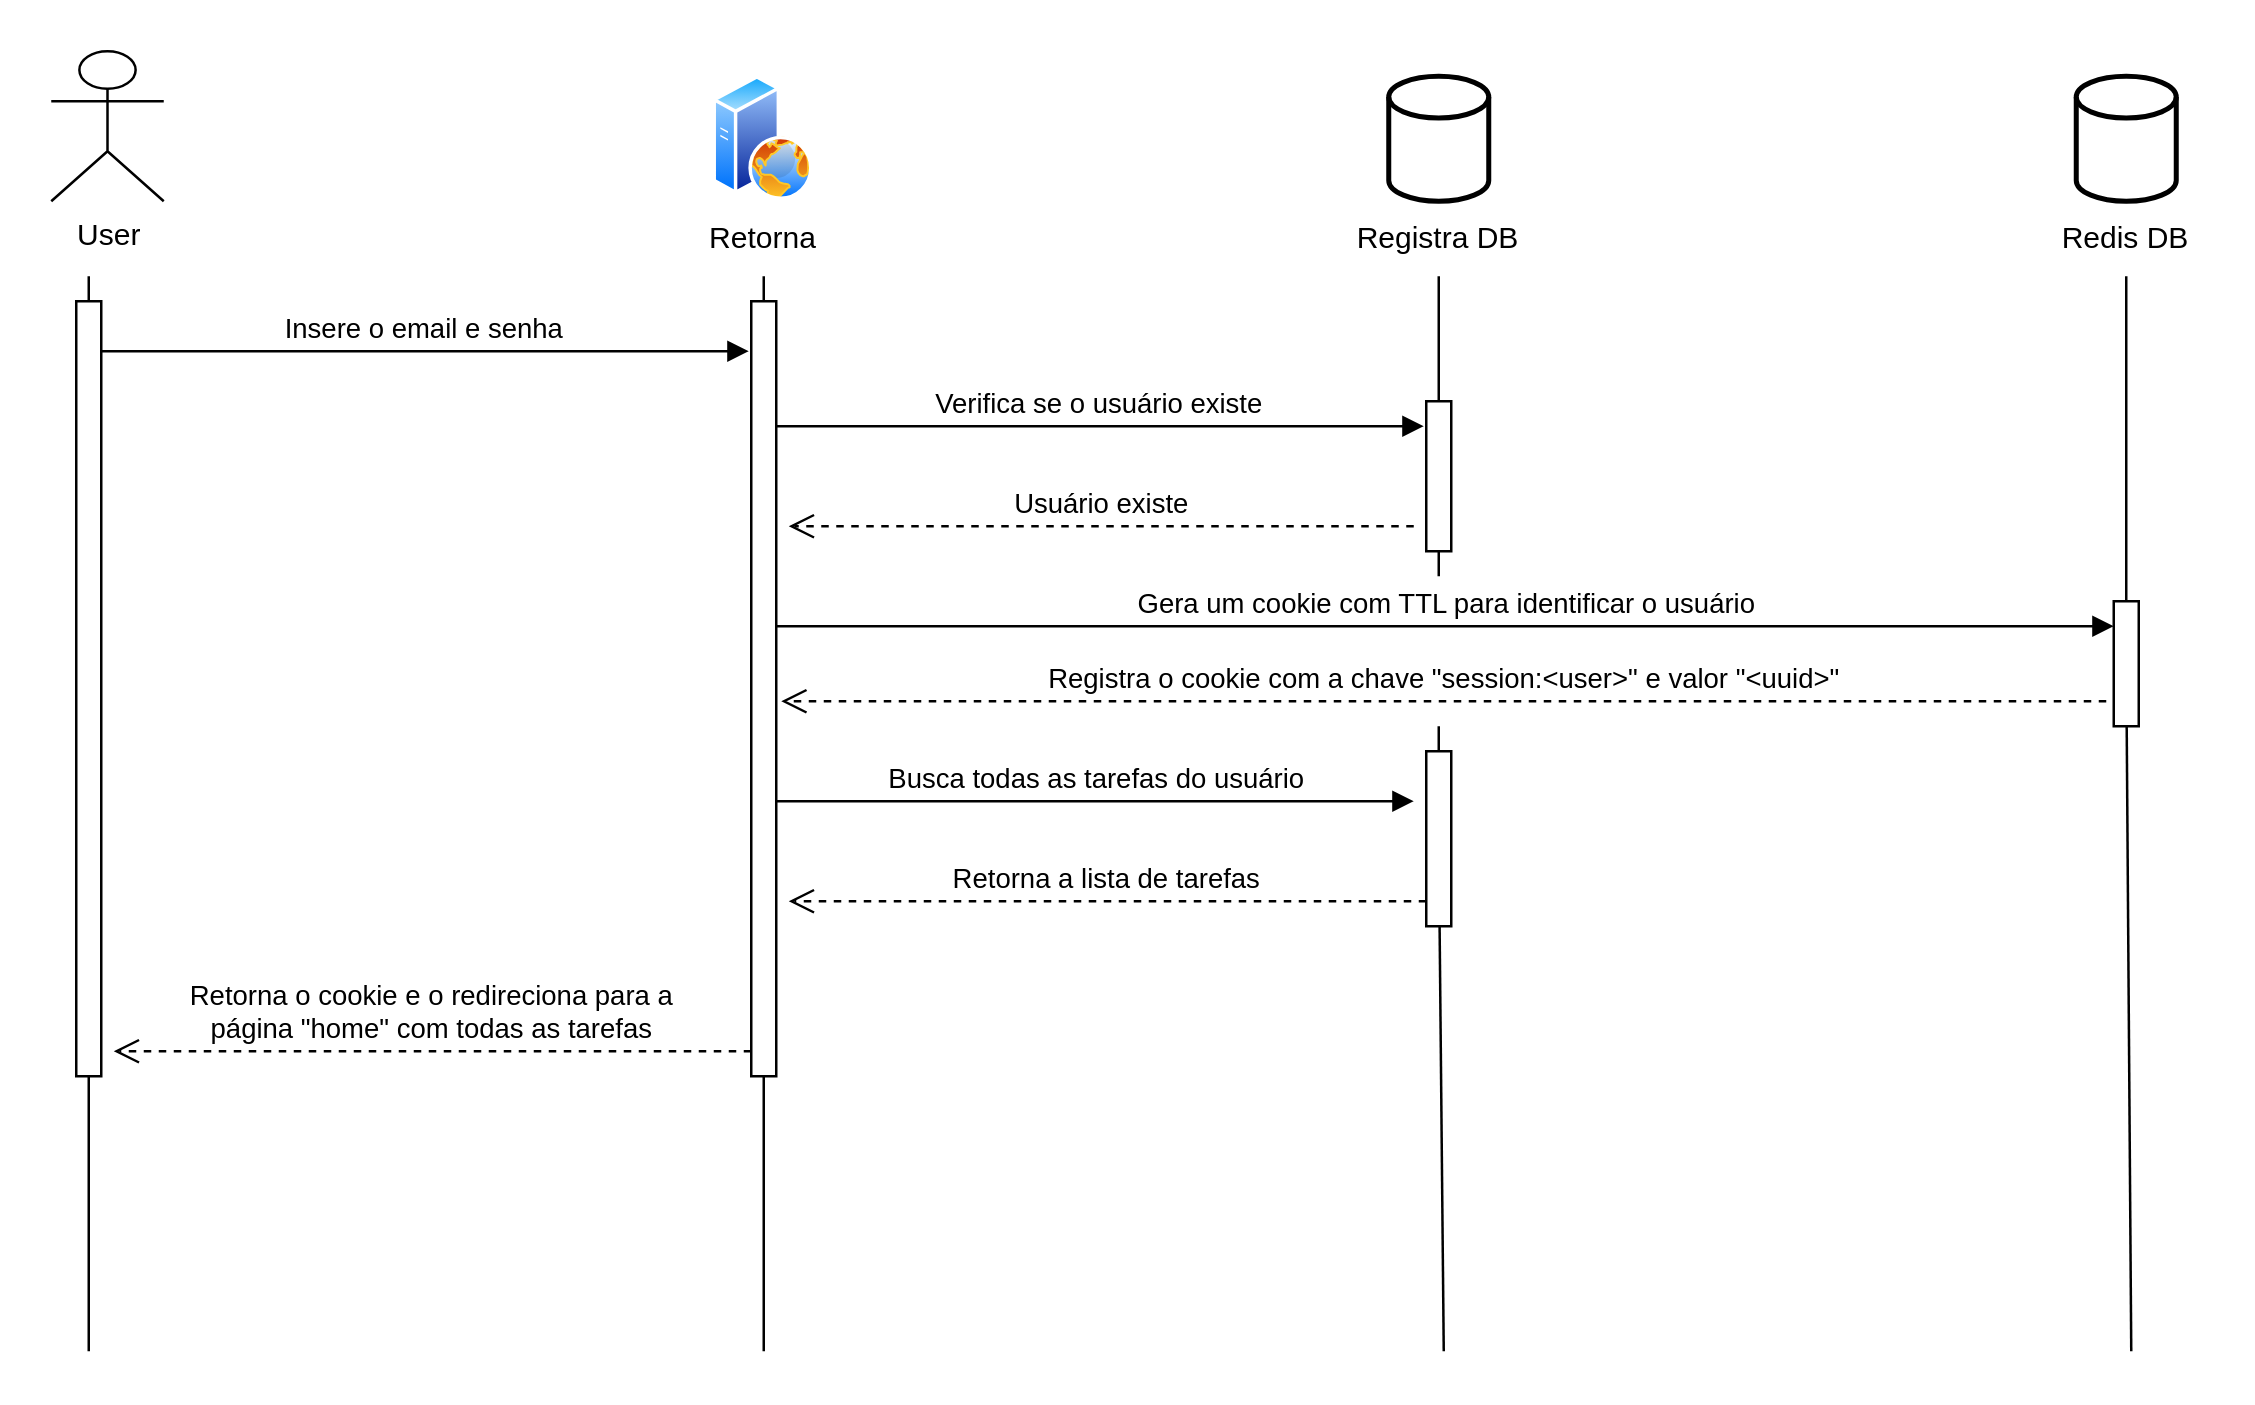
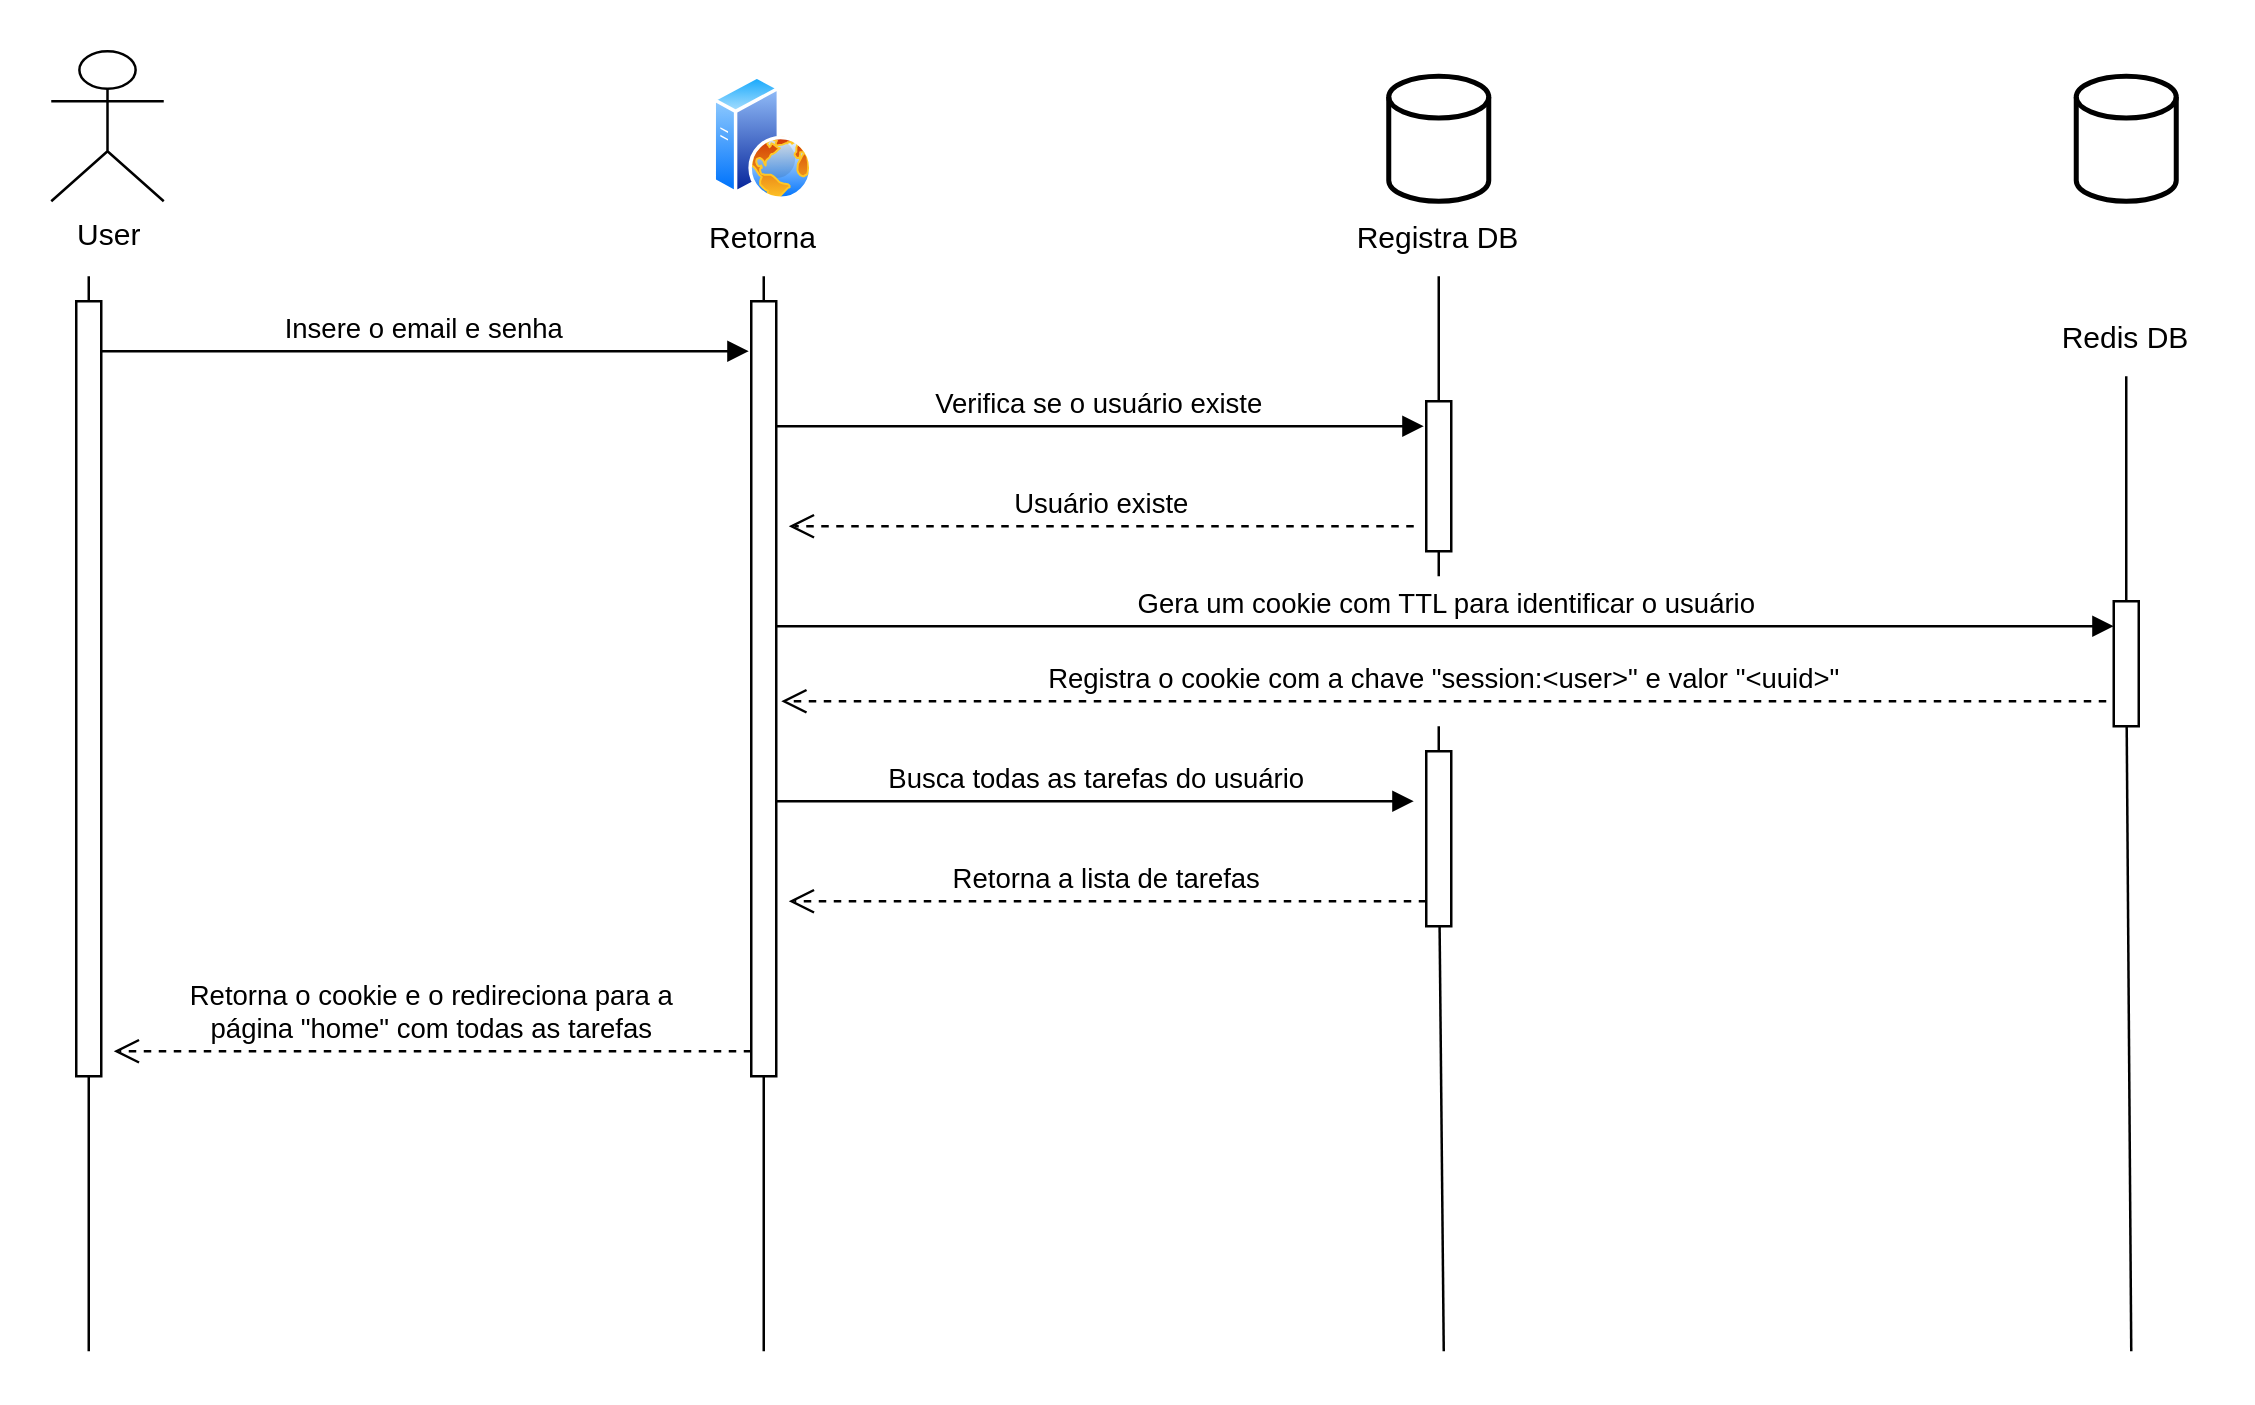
node "Redis DB": moved (2126, 239) -> (2126, 339)
